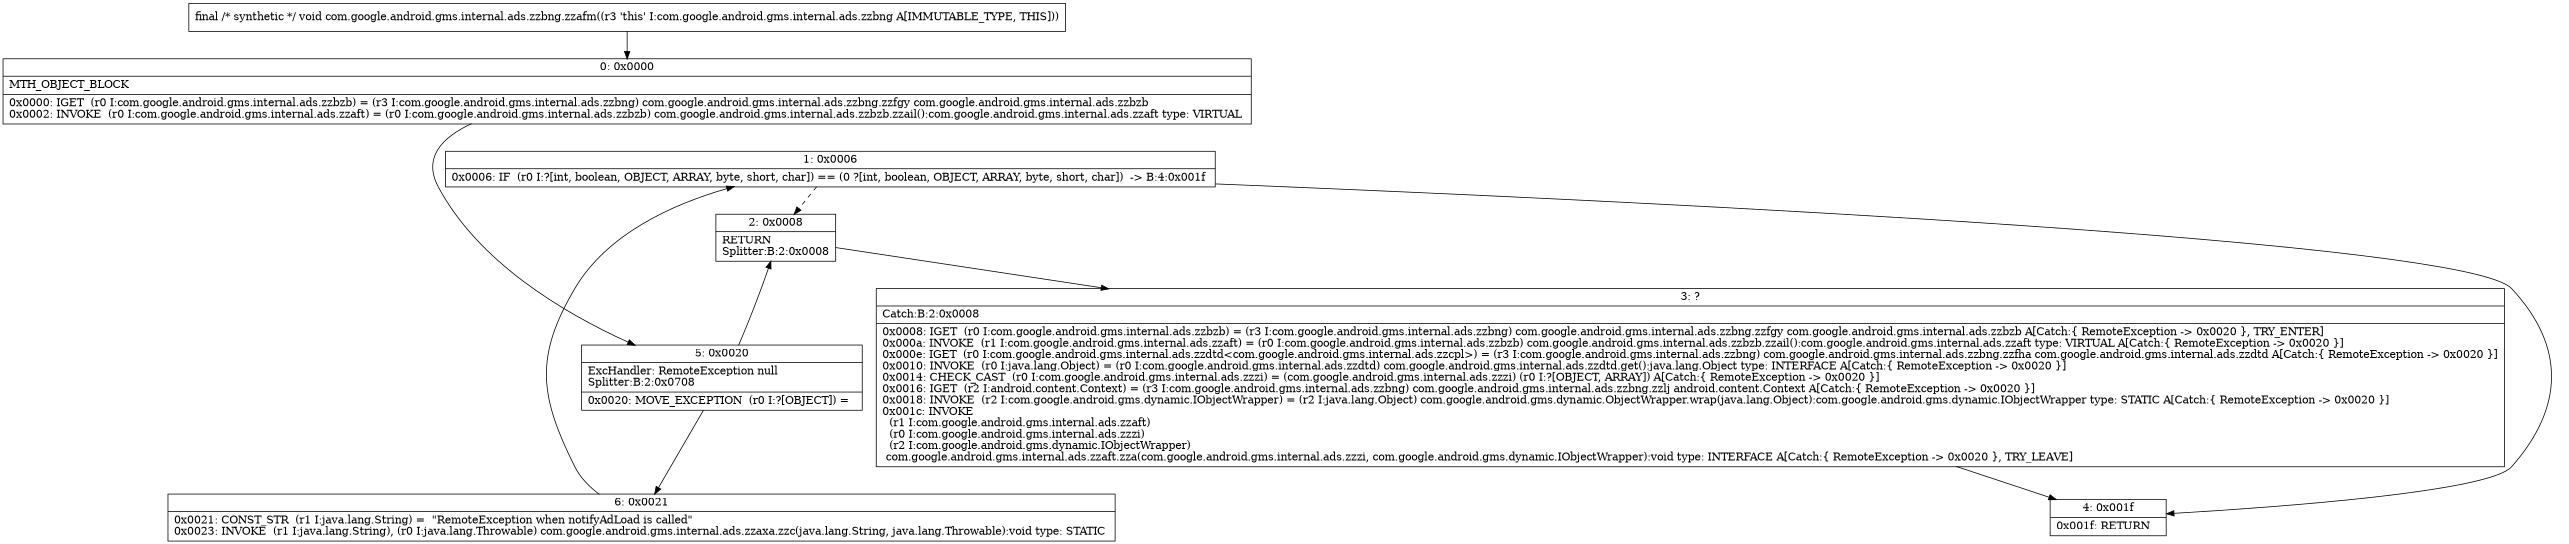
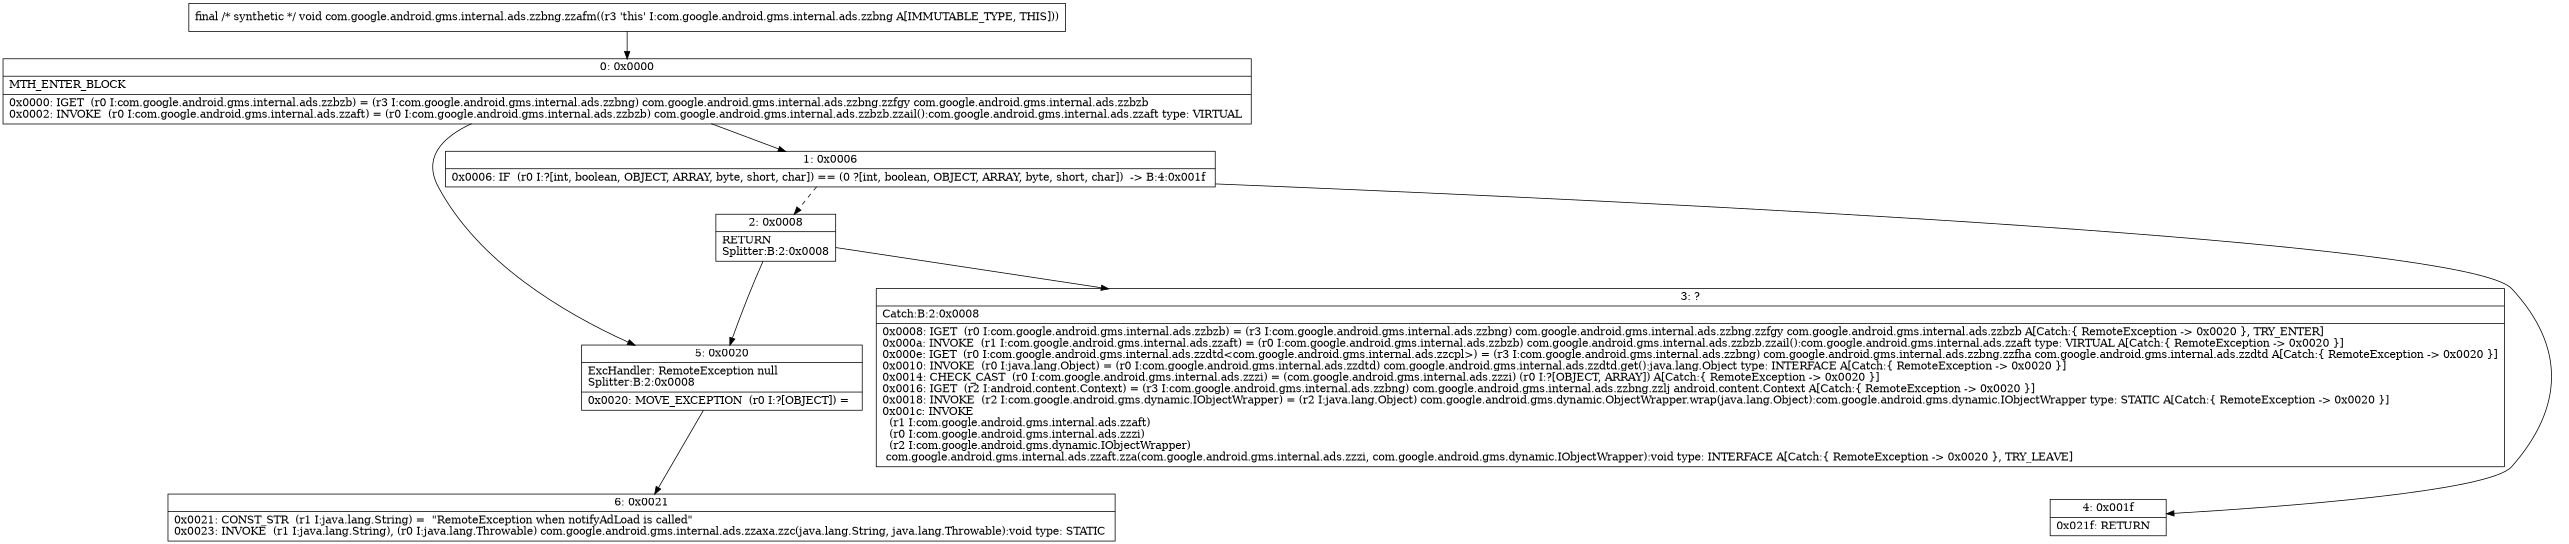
node "0: 0x0000": text "MTH_OBJECT_BLOCK" -> "MTH_ENTER_BLOCK"
edge "5: 0x0020" -> "2: 0x0008": reversed
edge "6: 0x0021" -> "1: 0x0006": now "0: 0x0000" -> "1: 0x0006"
node "5: 0x0020": text "Splitter:B:2:0x0708" -> "Splitter:B:2:0x0008"
edge "3: ?" -> "4: 0x001f": removed
node "4: 0x001f": text "0x001f: RETURN" -> "0x021f: RETURN"
